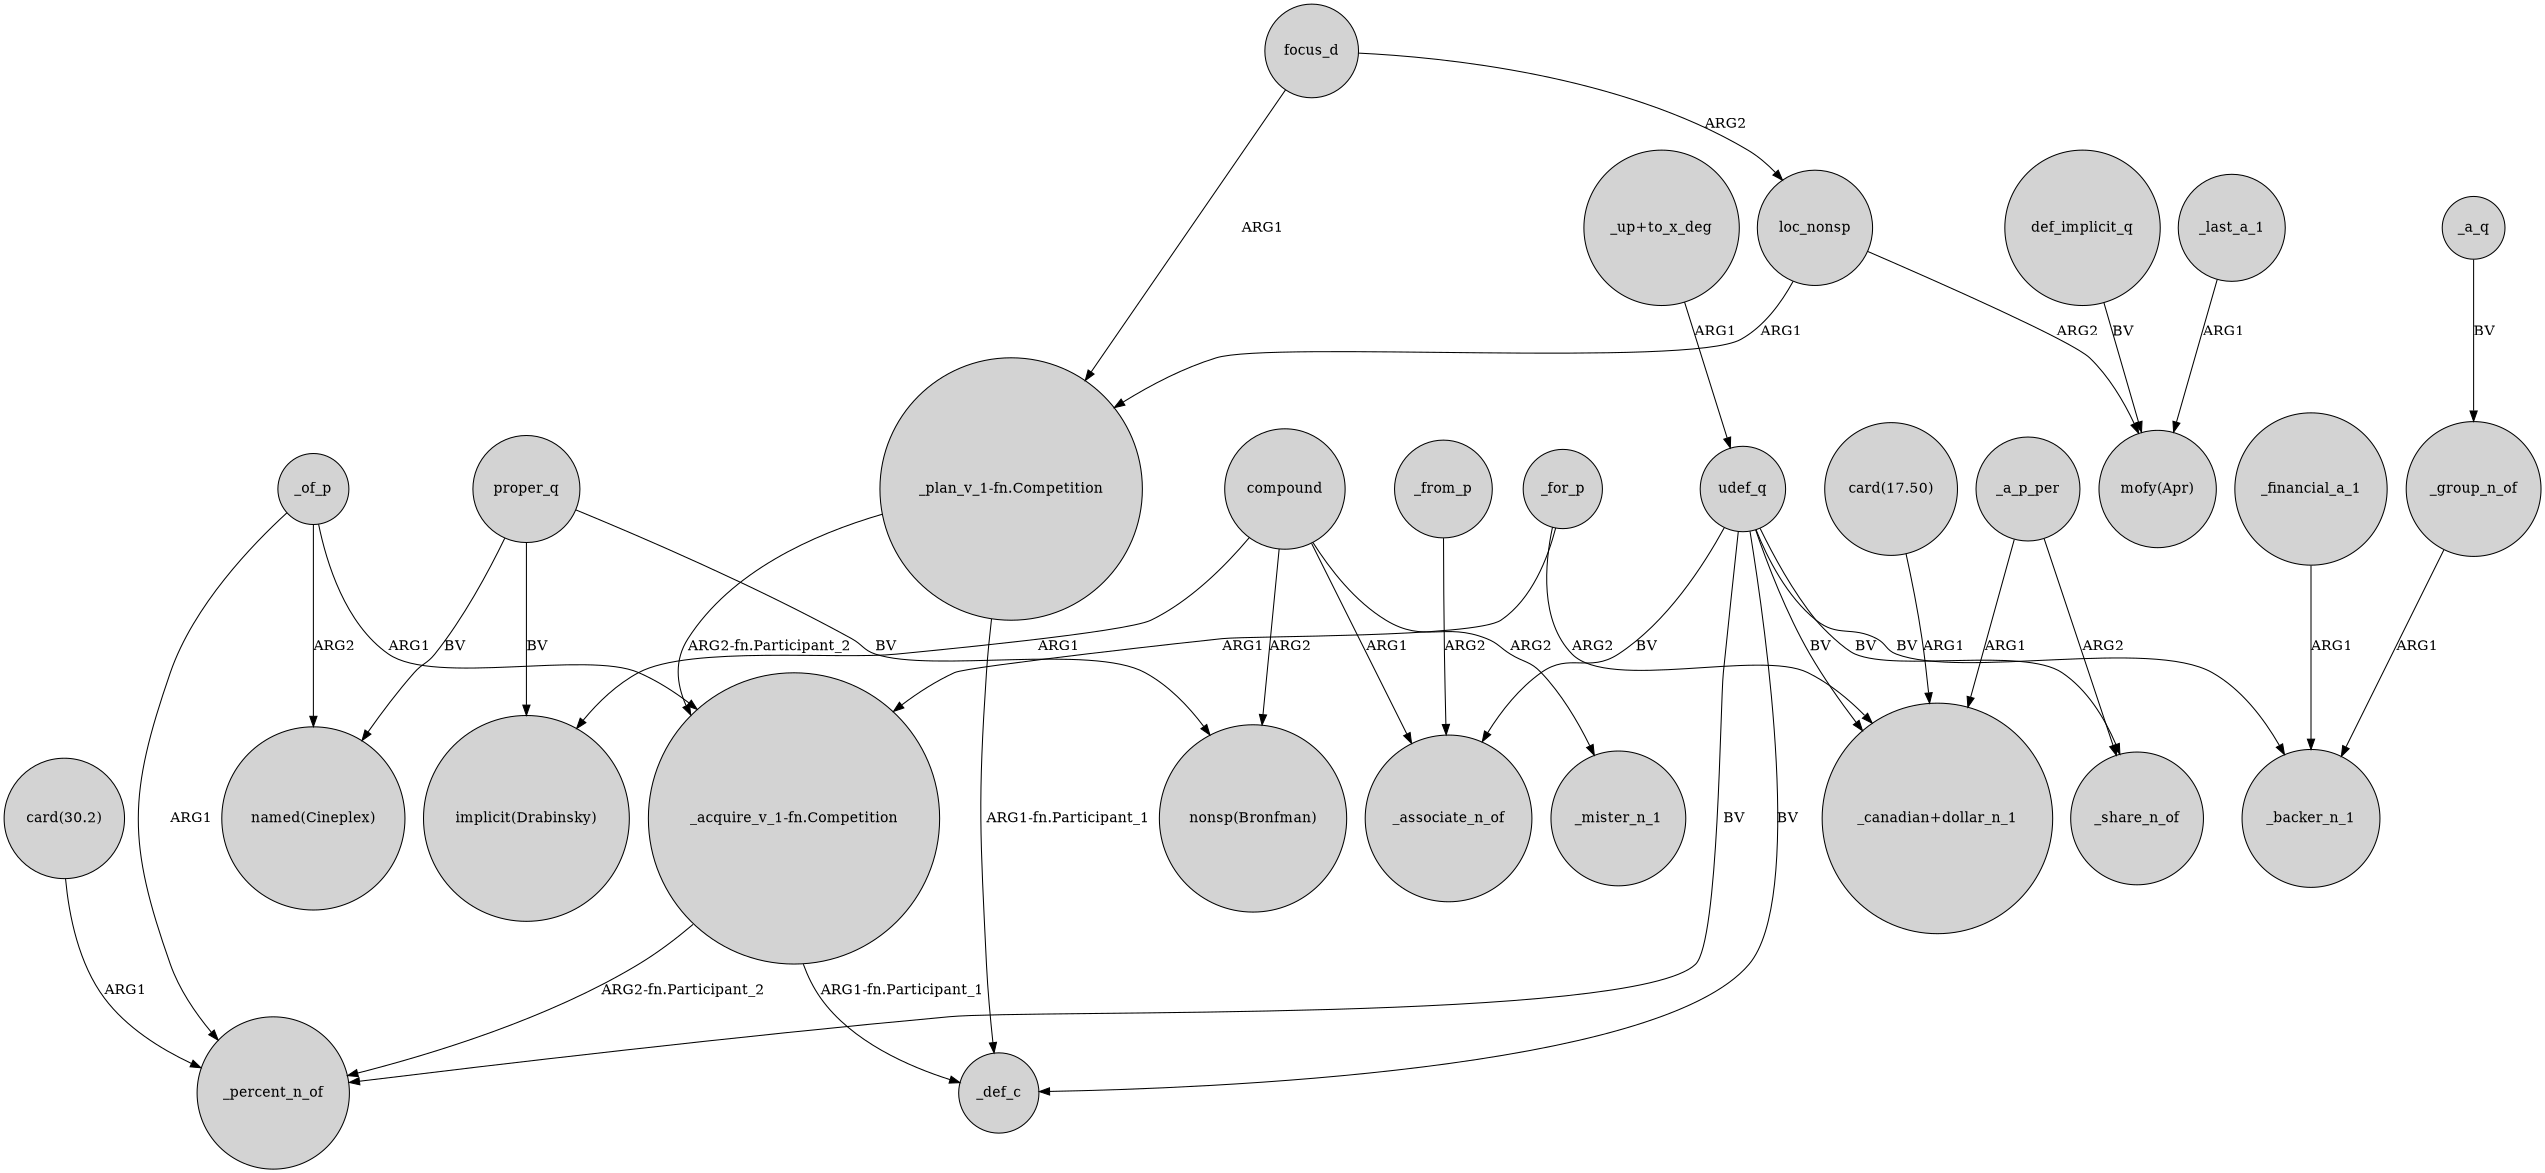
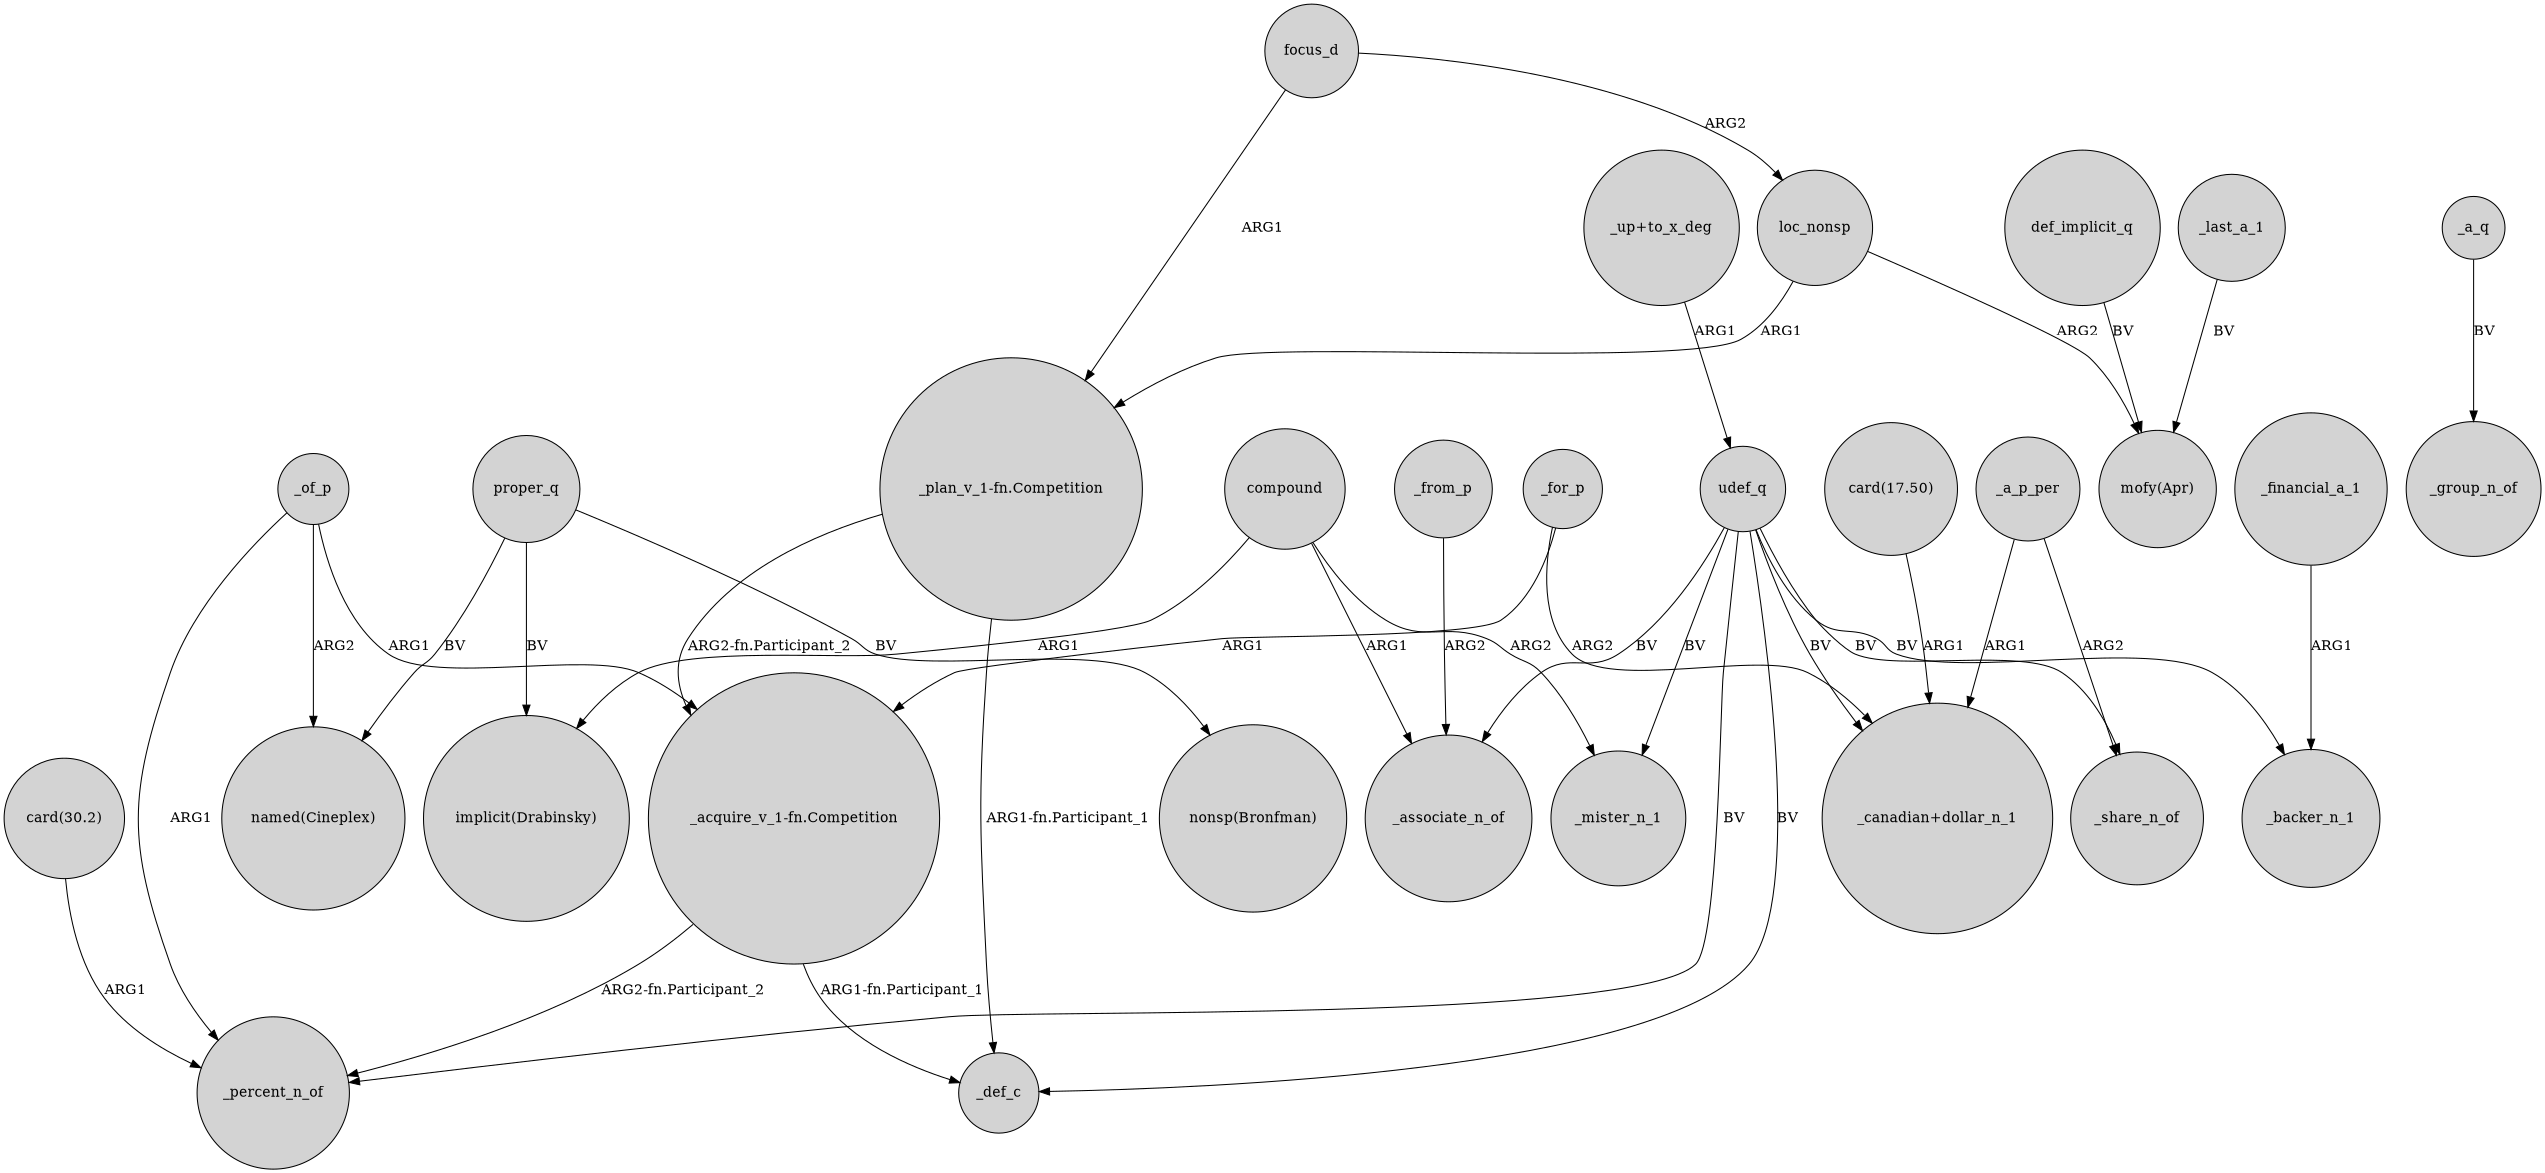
edge "_last_a_1" -> "mofy(Apr)": label "ARG1" -> "BV"
edge "compound" -> "nonsp(Bronfman)": removed, label "ARG2"
edge "udef_q" -> "_mister_n_1": added, label "BV"
edge "_group_n_of" -> "_backer_n_1": removed, label "ARG1"
